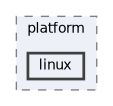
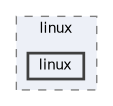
cluster "platform": label "platform" -> "linux"
